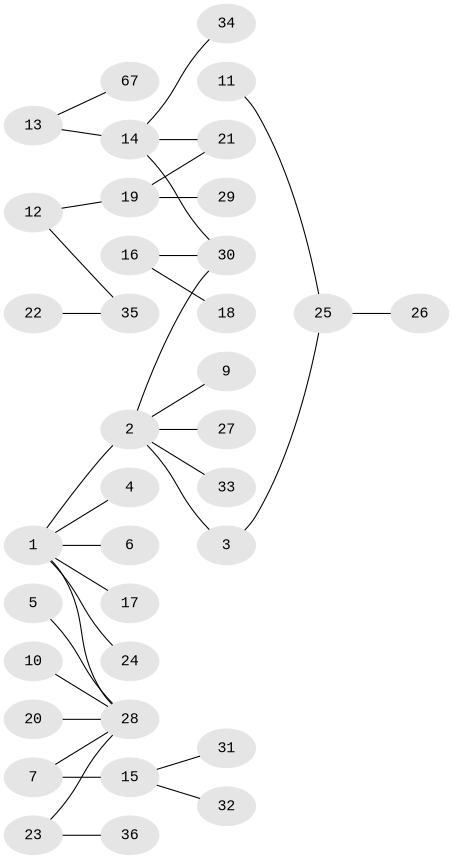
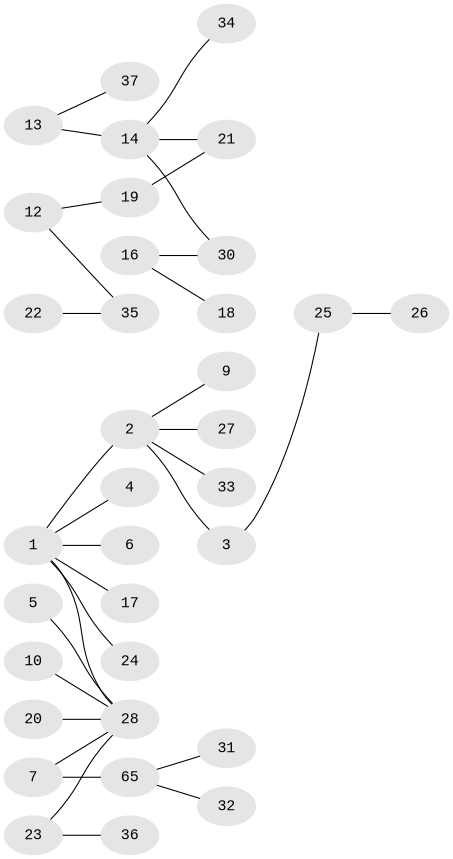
node "67": label "67" -> "37"
node "11": removed
node "29": removed
edge "30" -- "2": removed
node "15": label "15" -> "65"
